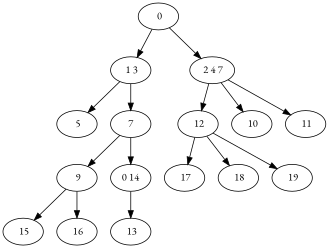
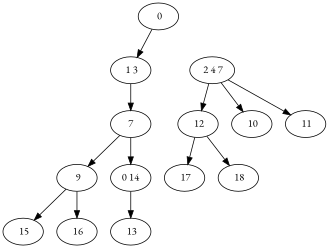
edge "0" -> "2 4 7": removed
node "5": removed
node "19": removed
